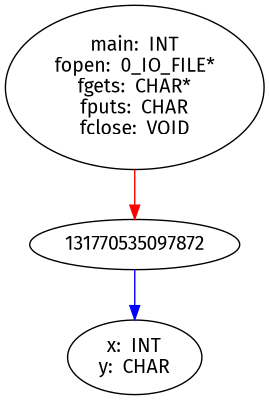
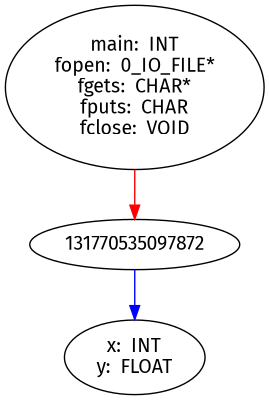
node "x:  INT y:  CHAR": label "x:  INT y:  CHAR" -> "x:  INT y:  FLOAT"
